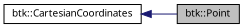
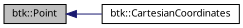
edge "btk::Point" -> "btk::CartesianCoordinates": reversed
